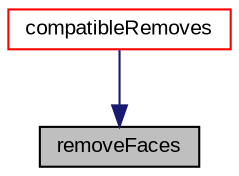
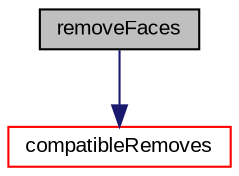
edge "compatibleRemoves" -> "removeFaces": reversed
